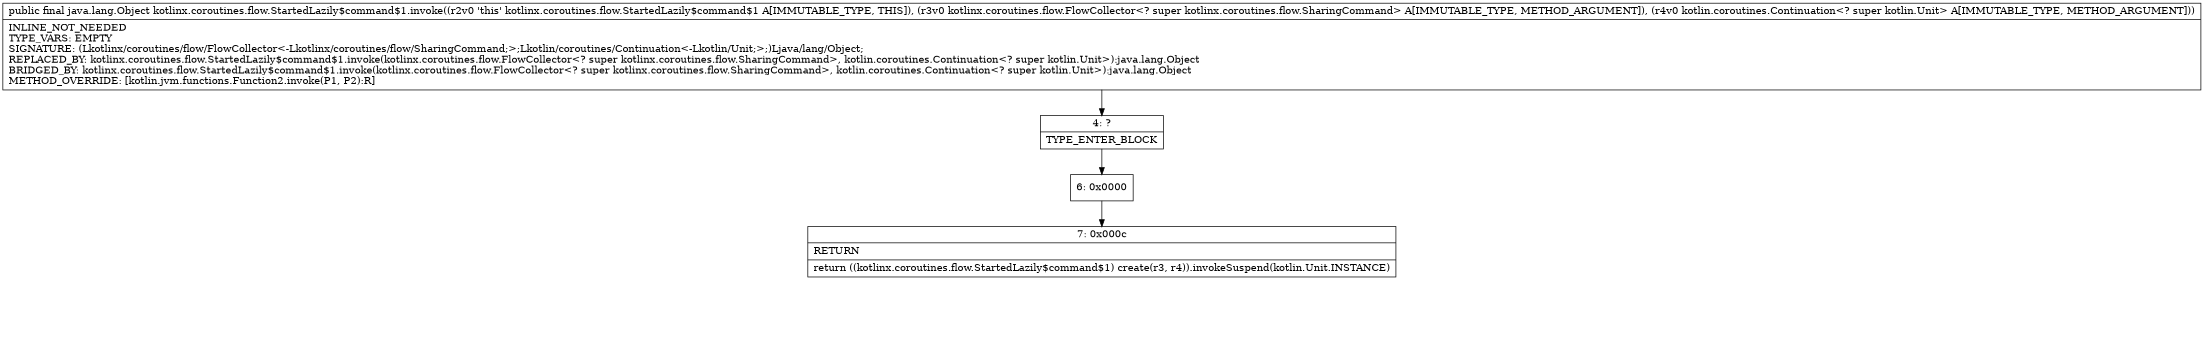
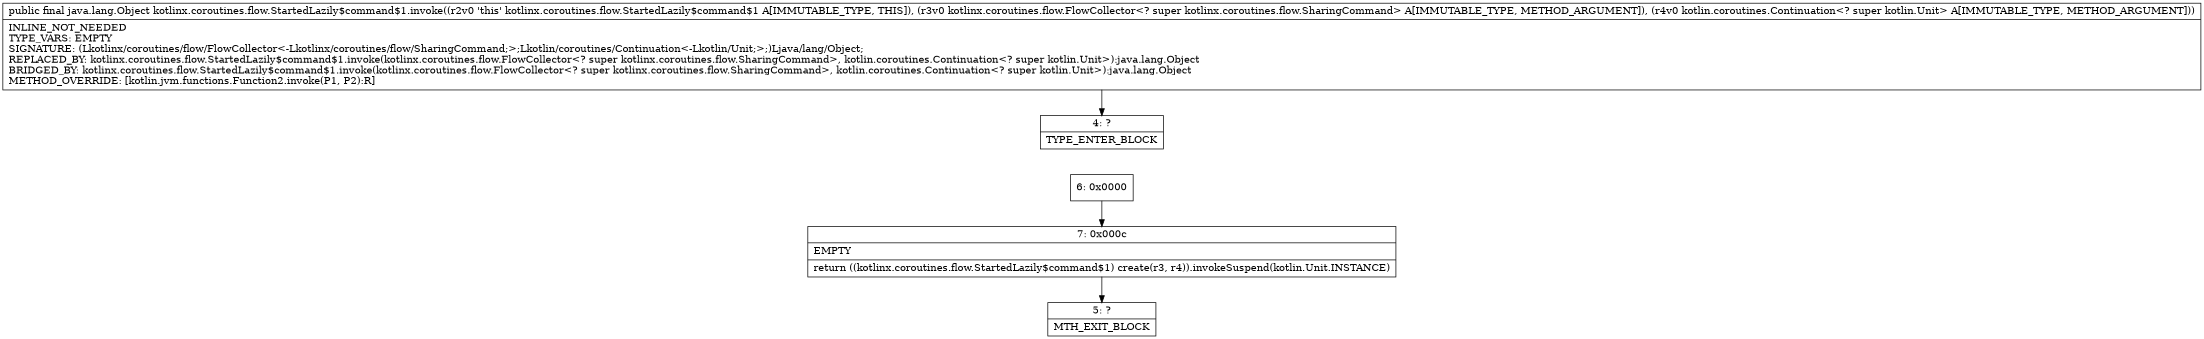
edge "4: ?" -> "6: 0x0000": removed
node "7: 0x000c": text "RETURN" -> "EMPTY"
node "5: ?": added
